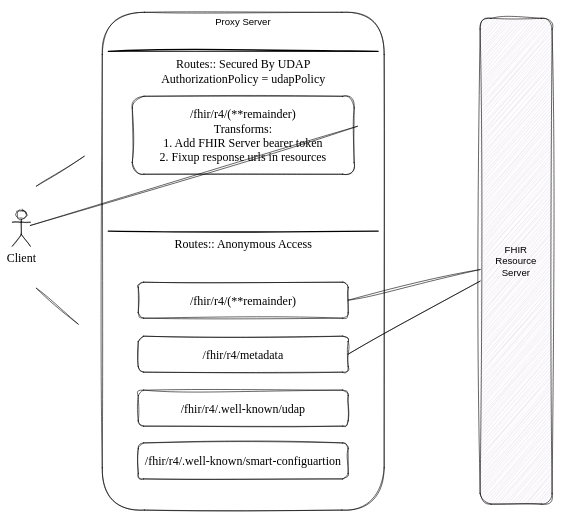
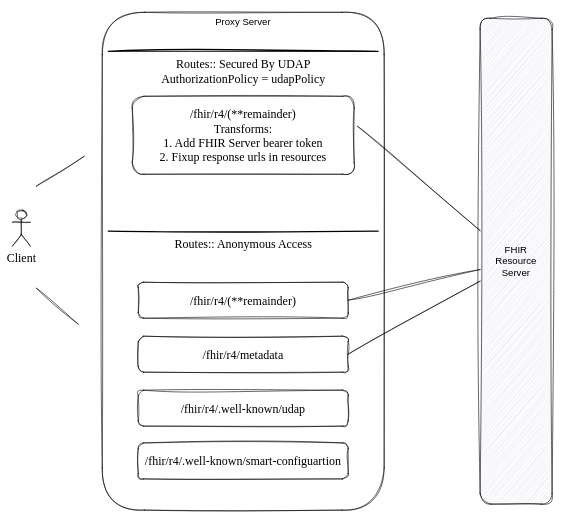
edge "/fhir/r4/(**remainder) Transforms: 1. Add FHIR Server bearer token 2. Fixup response urls in resources" -- "Client": now "/fhir/r4/(**remainder) Transforms: 1. Add FHIR Server bearer token 2. Fixup response urls in resources" -- "FHIR Resource Server"
